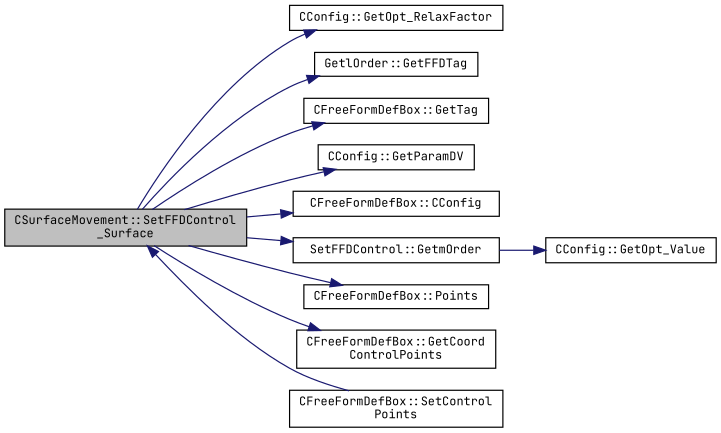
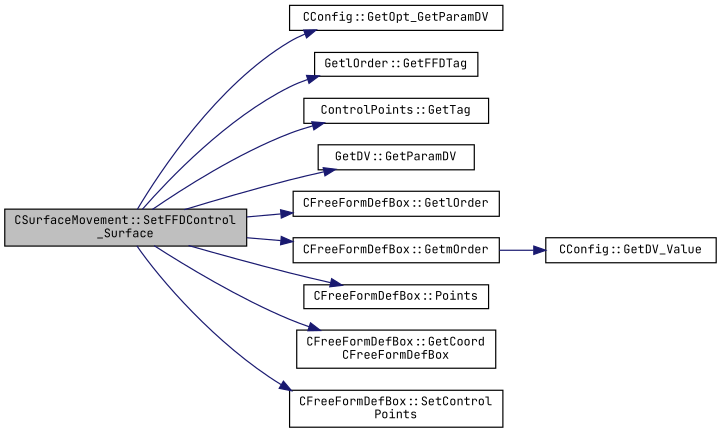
node "CConfig::GetOpt_RelaxFactor": label "CConfig::GetOpt_RelaxFactor" -> "CConfig::GetOpt_GetParamDV"
node "CFreeFormDefBox::GetTag": label "CFreeFormDefBox::GetTag" -> "ControlPoints::GetTag"
node "CConfig::GetParamDV": label "CConfig::GetParamDV" -> "GetDV::GetParamDV"
node "CFreeFormDefBox::CConfig": label "CFreeFormDefBox::CConfig" -> "CFreeFormDefBox::GetlOrder"
node "SetFFDControl::GetmOrder": label "SetFFDControl::GetmOrder" -> "CFreeFormDefBox::GetmOrder"
node "CConfig::GetOpt_Value": label "CConfig::GetOpt_Value" -> "CConfig::GetDV_Value"
edge "CFreeFormDefBox::SetControl Points" -> "CSurfaceMovement::SetFFDControl _Surface": reversed
node "CFreeFormDefBox::GetCoord ControlPoints": label "CFreeFormDefBox::GetCoord ControlPoints" -> "CFreeFormDefBox::GetCoord CFreeFormDefBox"
